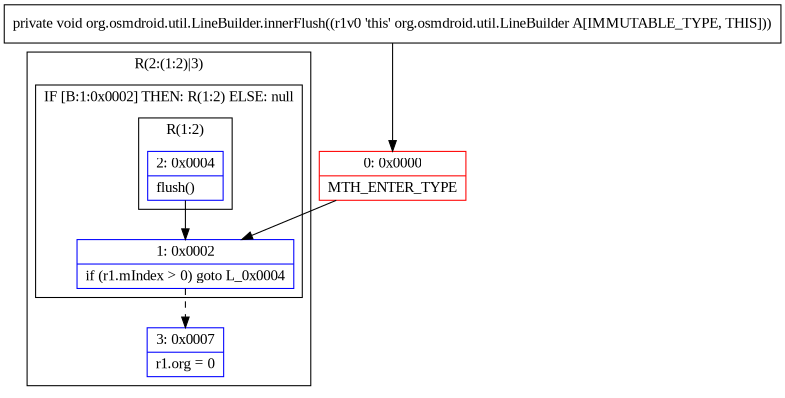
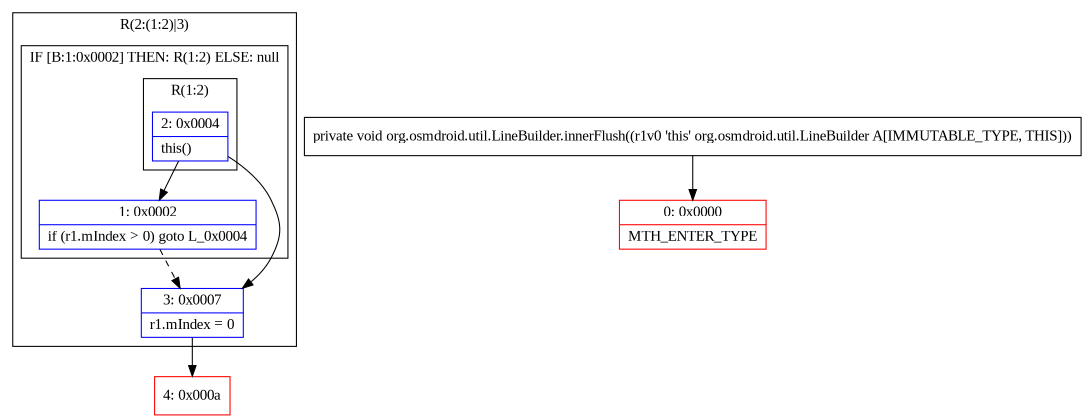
node "2: 0x0004": text "flush()" -> "this()"
edge "2: 0x0004" -> "3: 0x0007": added
edge "0: 0x0000" -> "1: 0x0002": removed
node "3: 0x0007": text "r1.org = 0" -> "r1.mIndex = 0"
node "4: 0x000a": added
